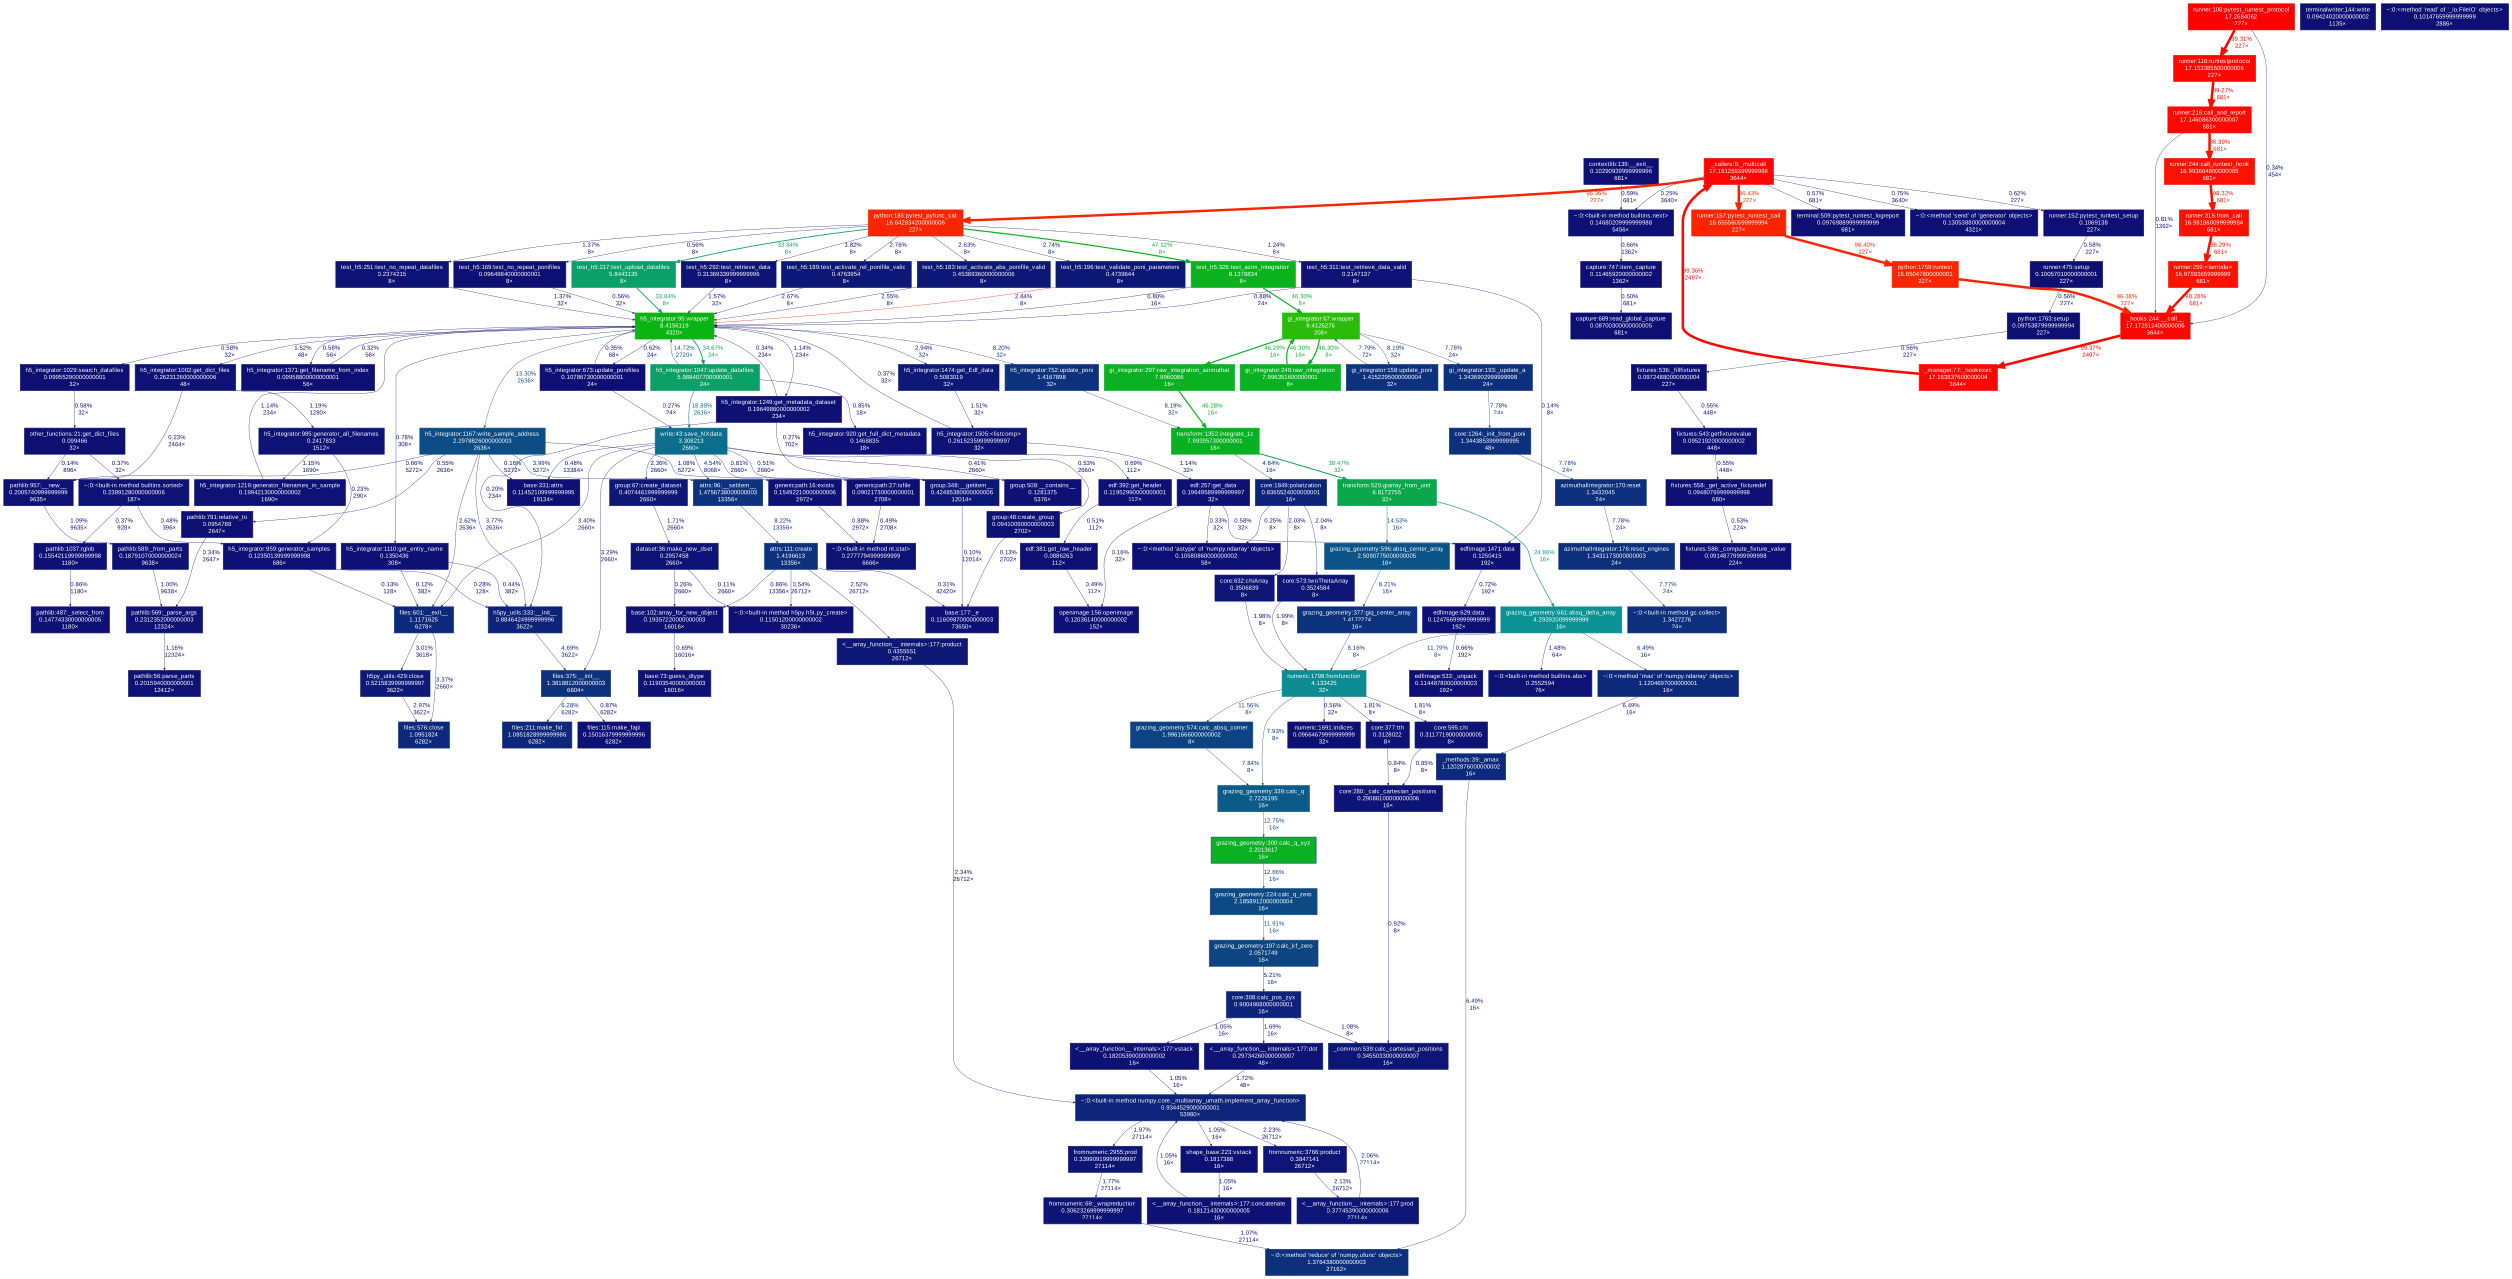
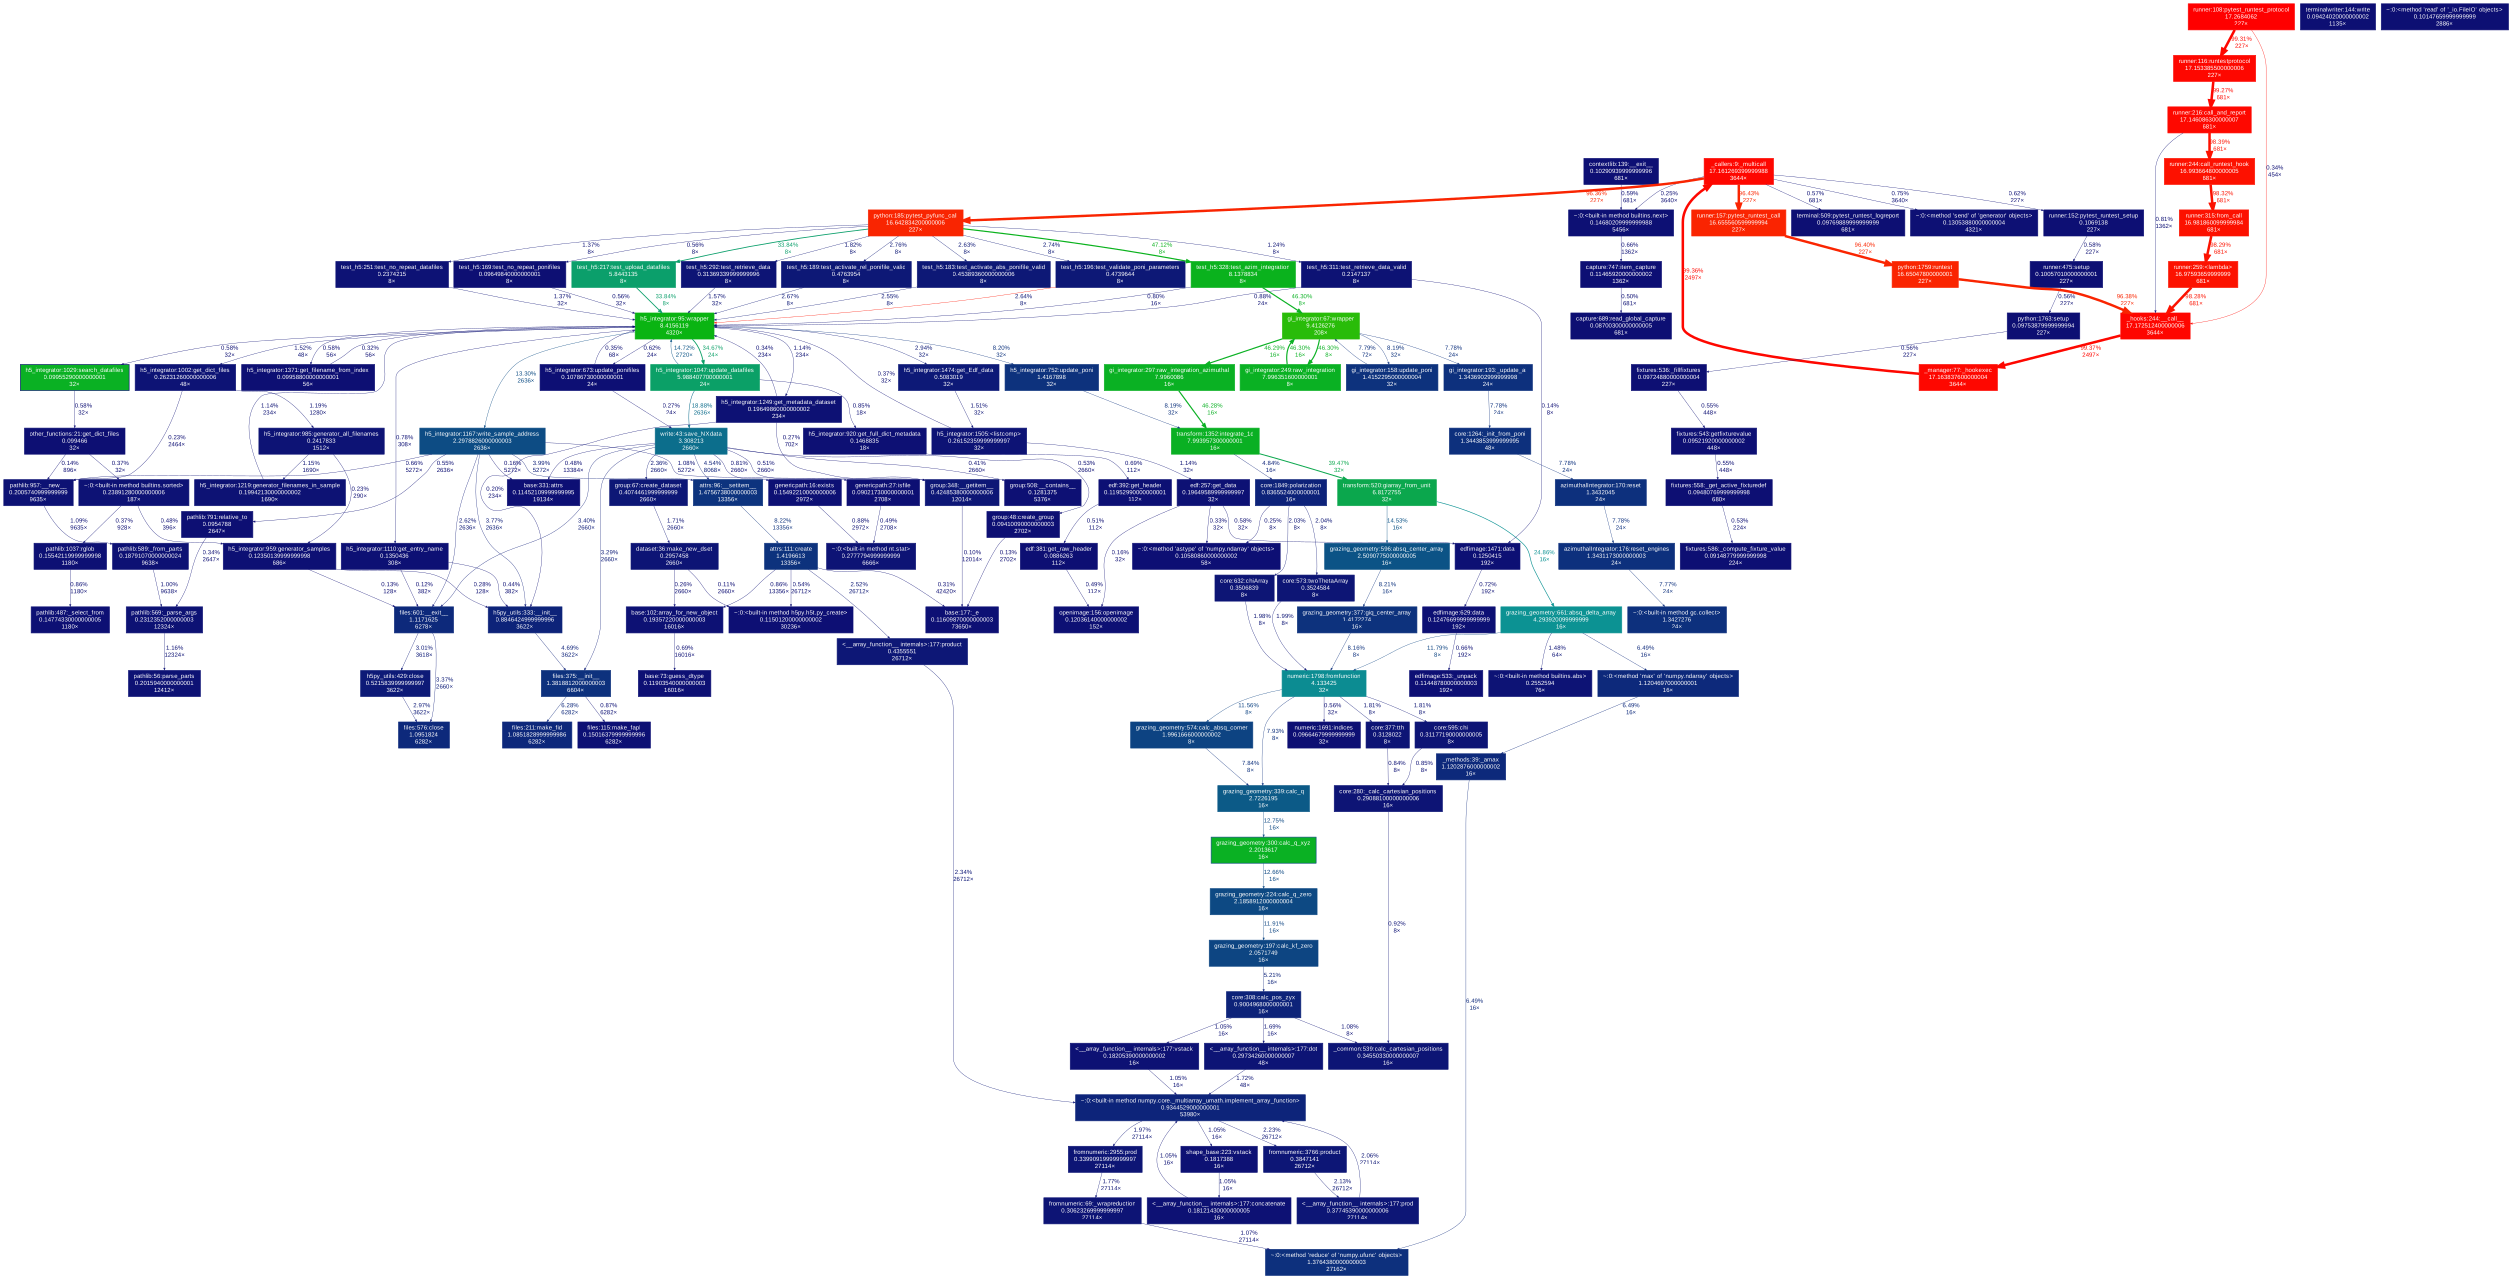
edge "runner:108:pytest_runtest_protocol 17.2684062 227×" -> "_hooks:244:__call__ 17.172512400000006 3644×": color #0d0e73 -> #fe0700
node "h5_integrator:1029:search_datafiles 0.09955290000000001 32×": fillcolor #0d0f73 -> #0ab123
